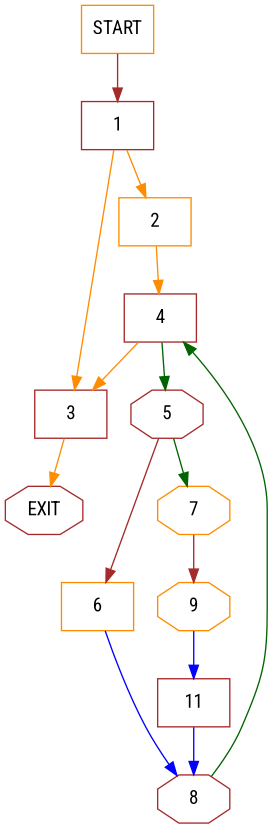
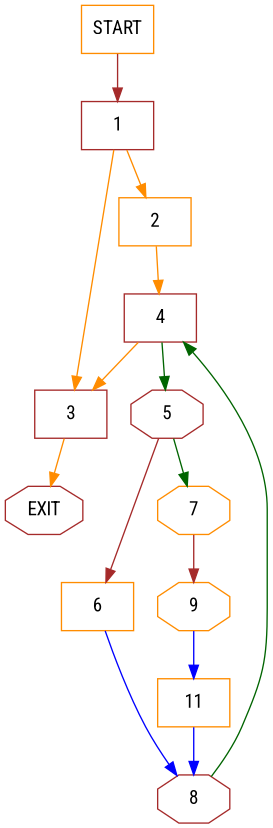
node "11": color brown -> darkorange
